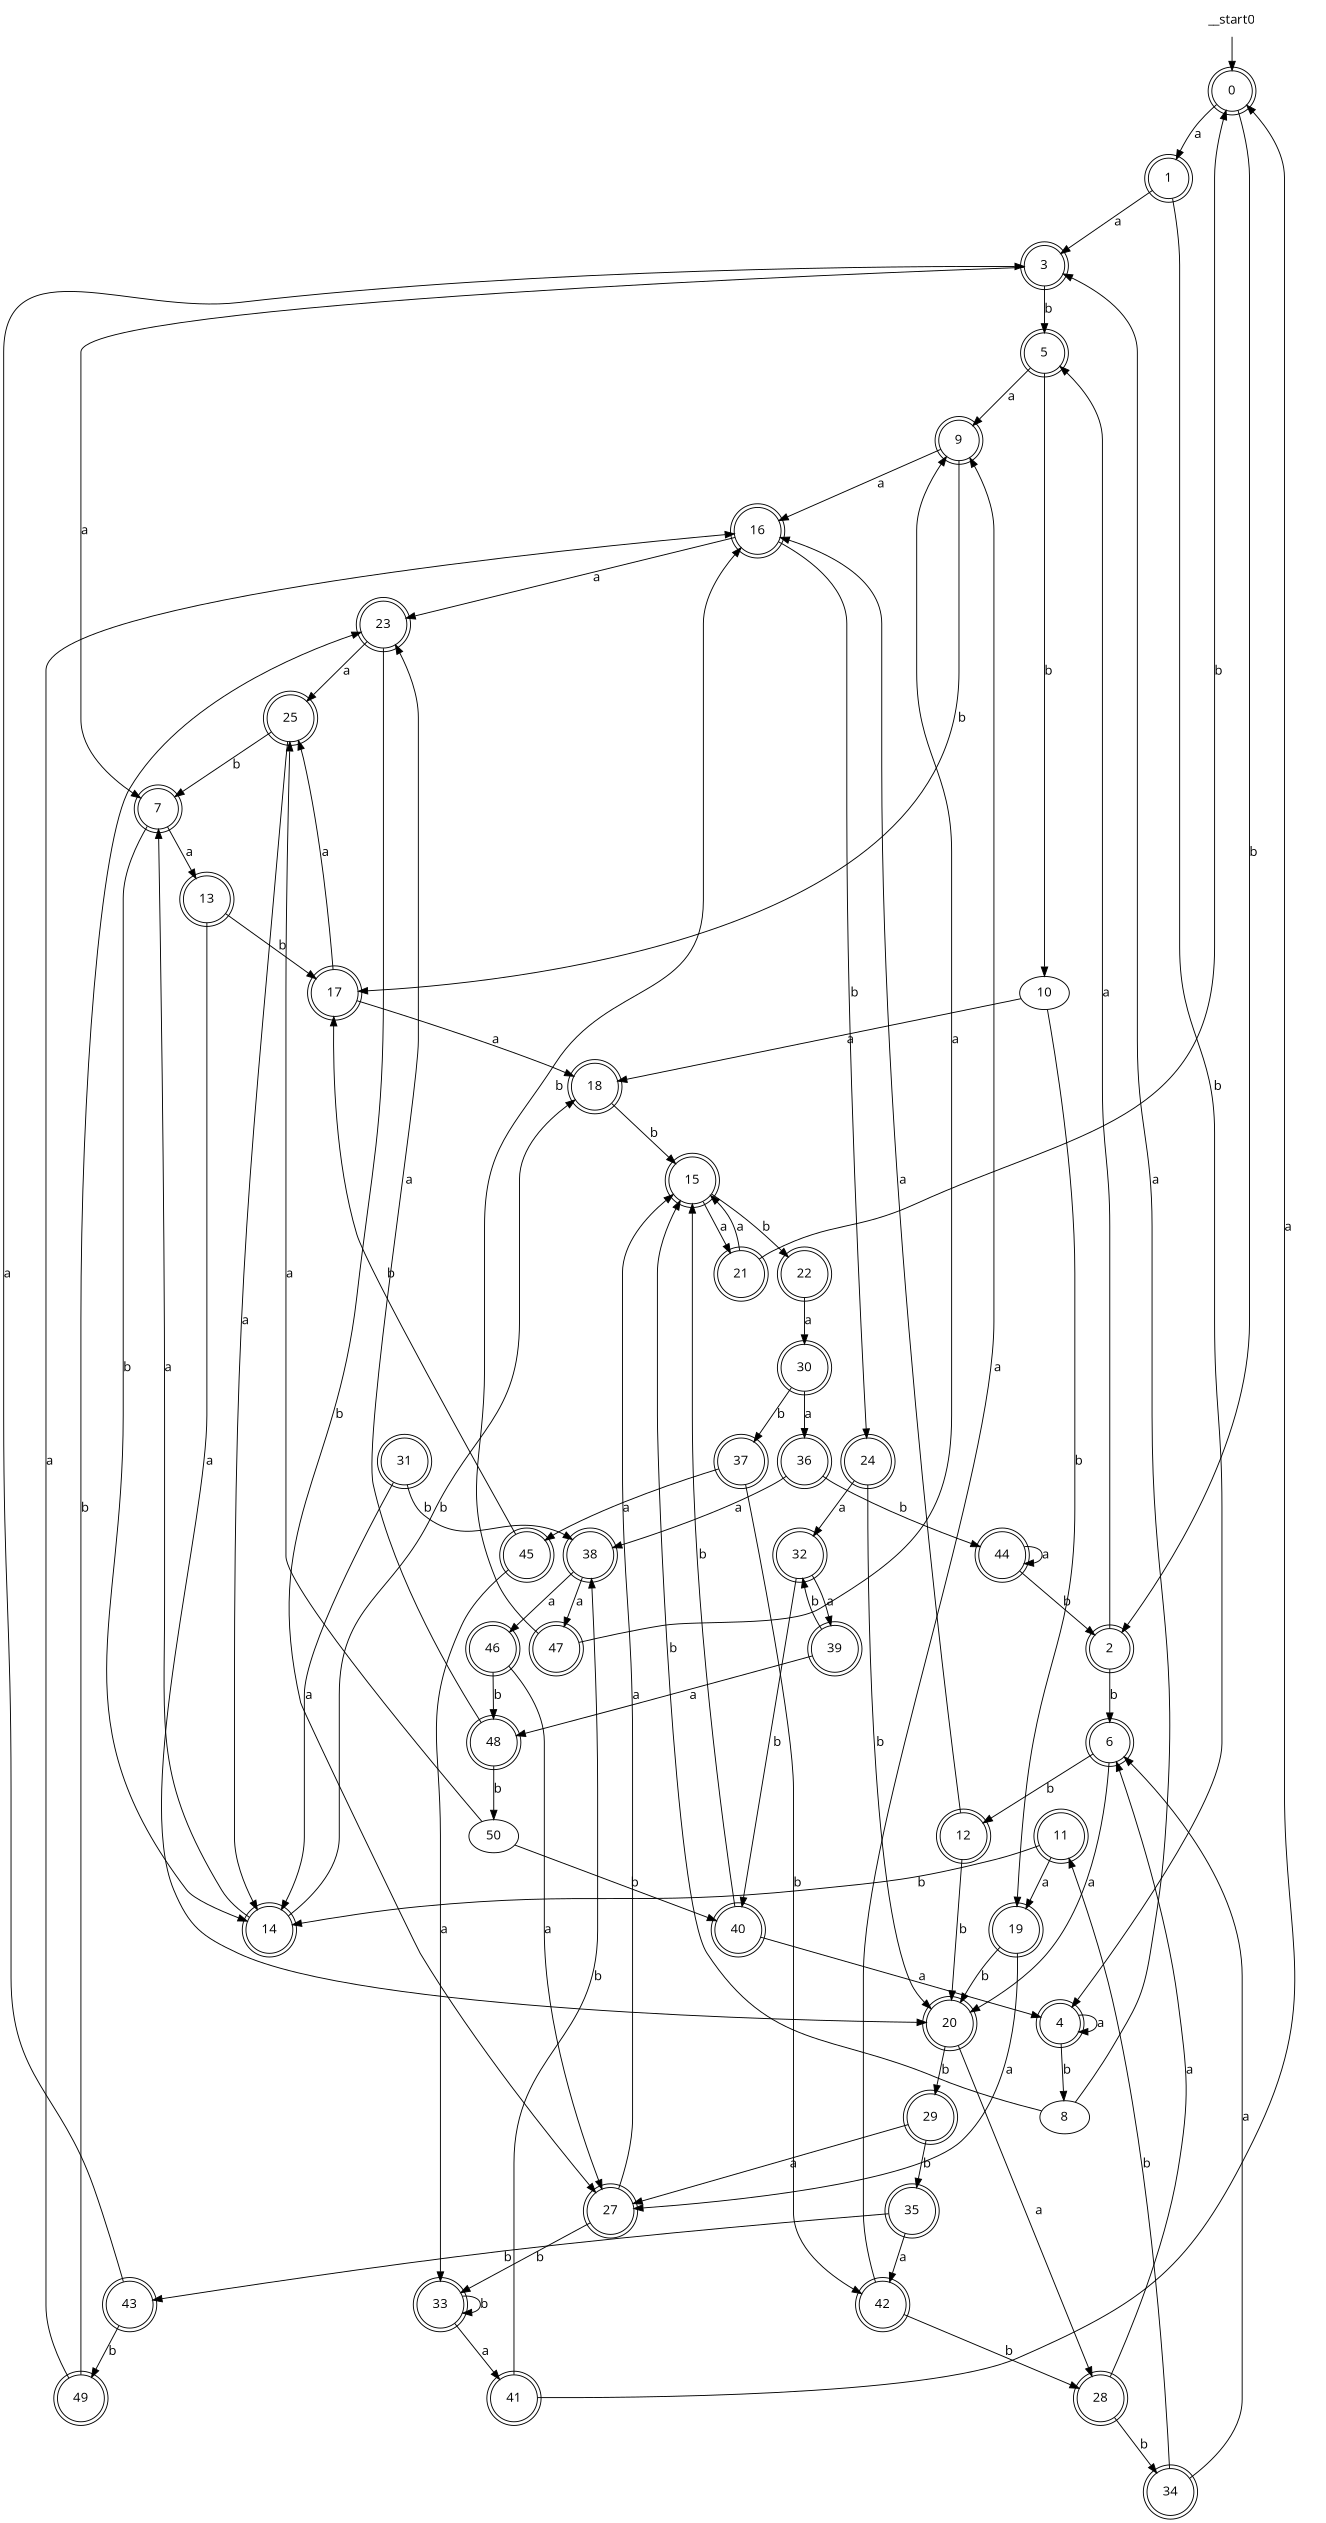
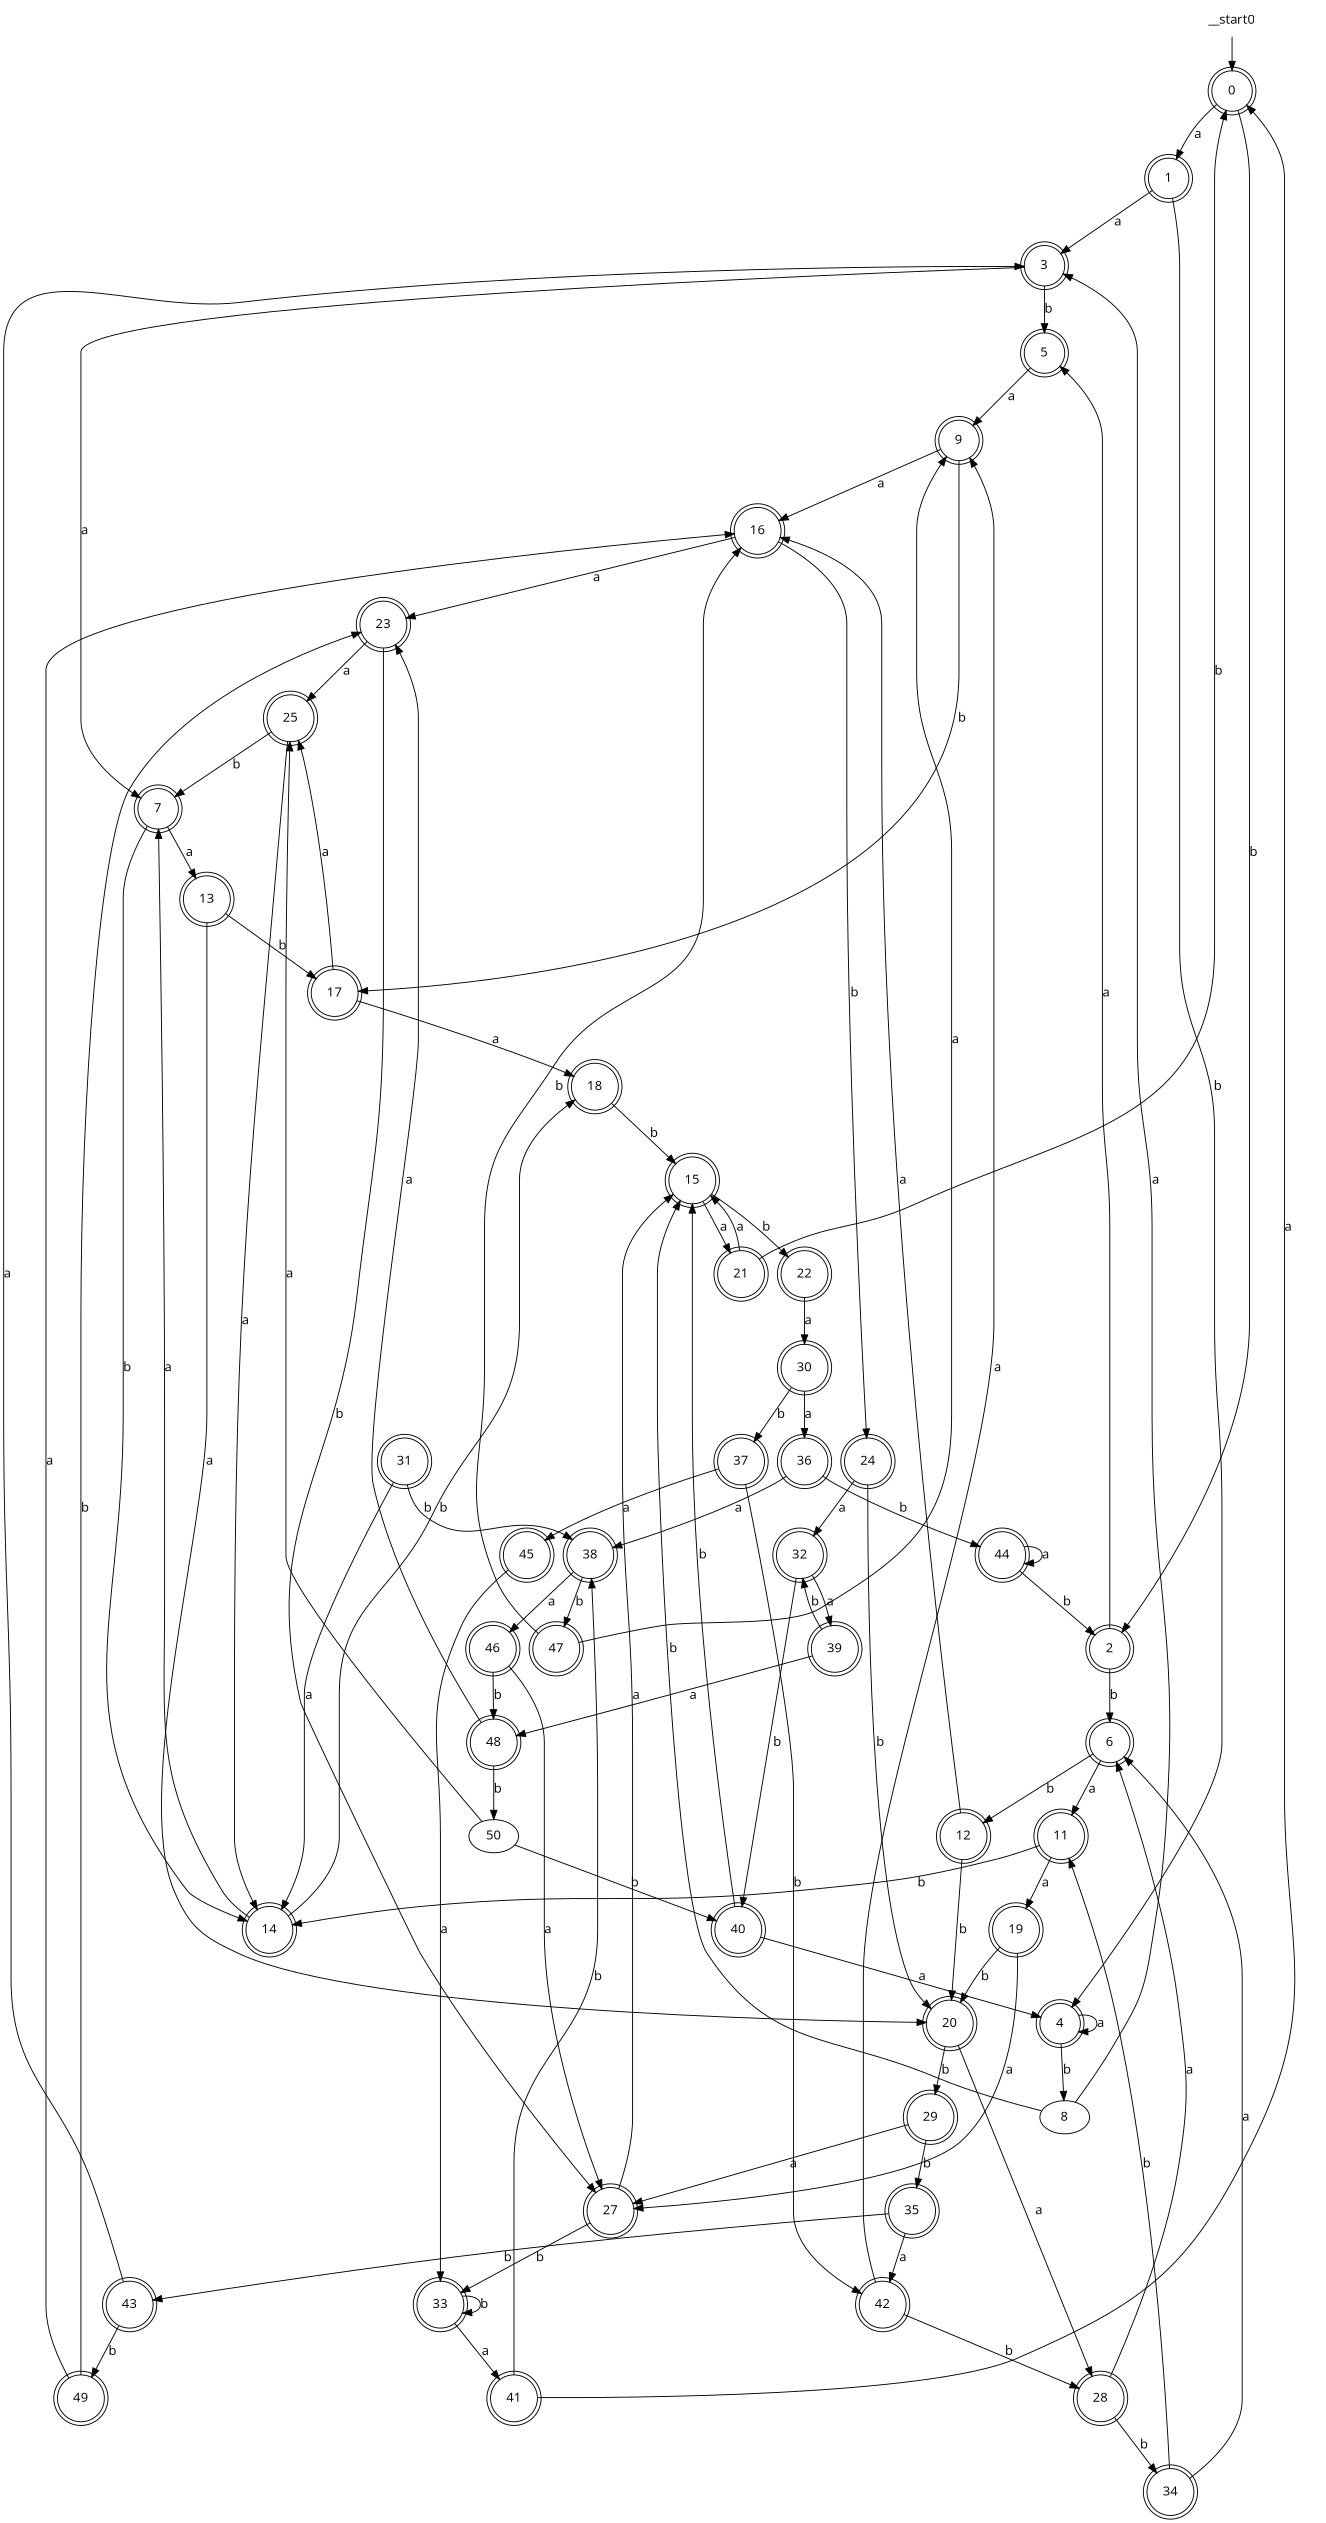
node "10": removed
edge "45" -> "17": removed, label "b"
edge "38" -> "47": label "a" -> "b"
edge "6" -> "20": now "6" -> "11"
